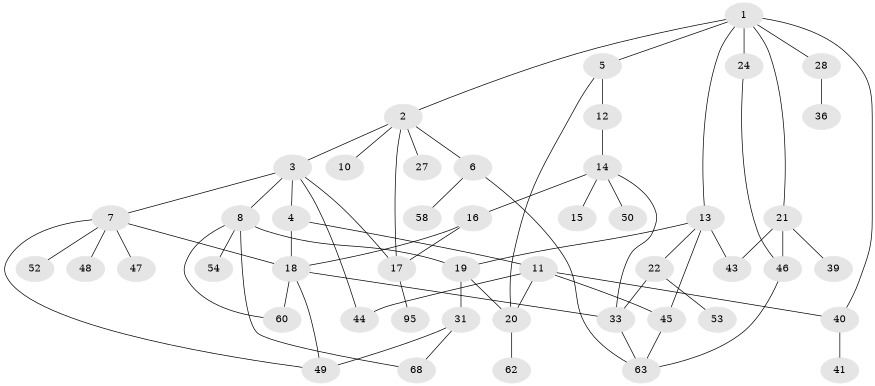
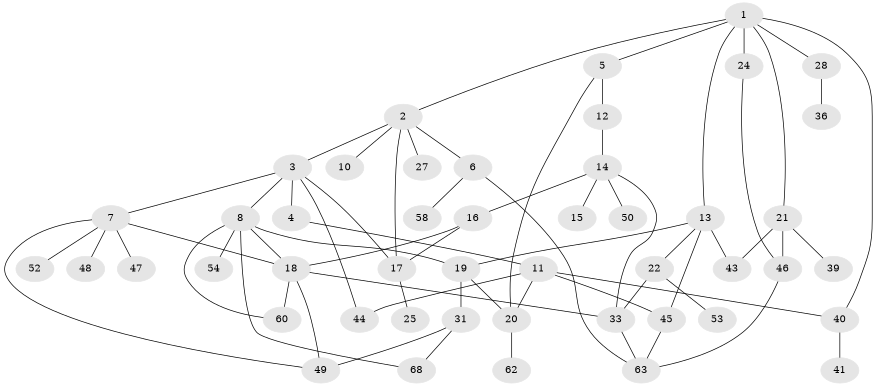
edge "4" -- "18": now "8" -- "18"
node "95": label "95" -> "25"
